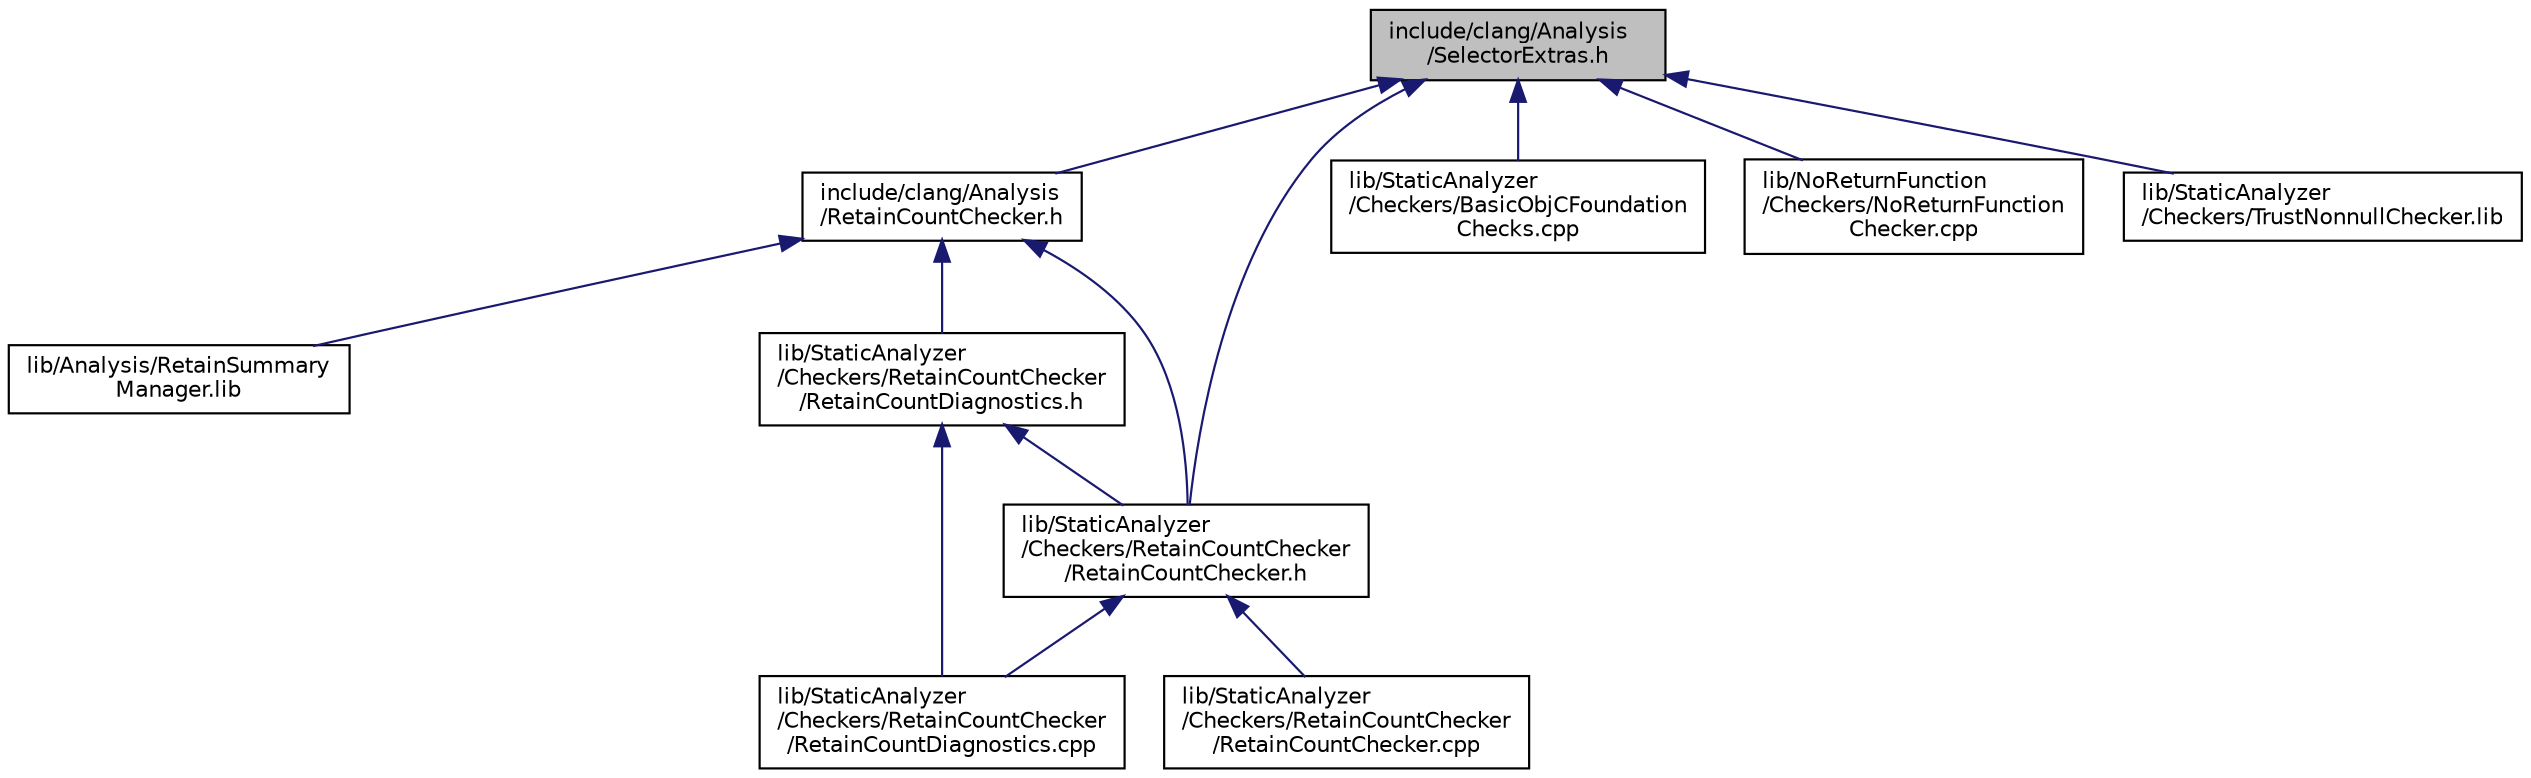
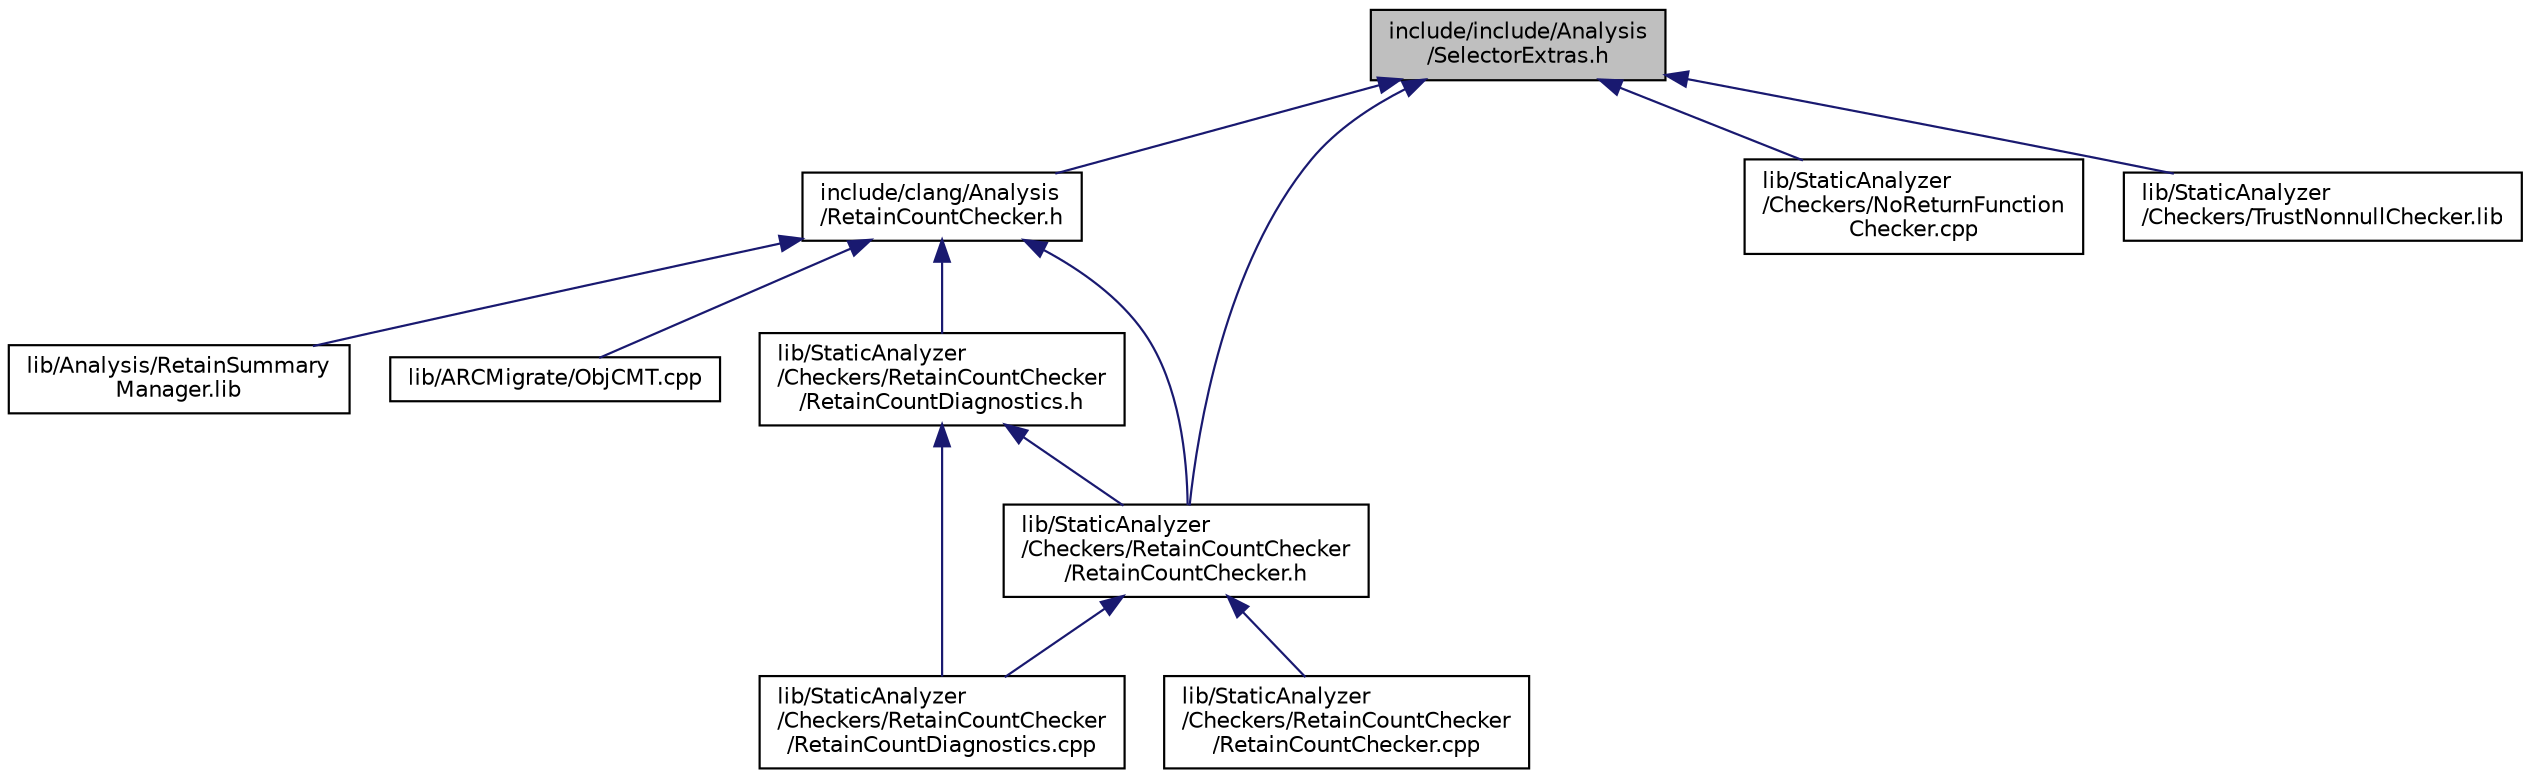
node "include/clang/Analysis /SelectorExtras.h": label "include/clang/Analysis /SelectorExtras.h" -> "include/include/Analysis /SelectorExtras.h"
node "lib/StaticAnalyzer /Checkers/BasicObjCFoundation Checks.cpp": removed
node "lib/NoReturnFunction /Checkers/NoReturnFunction Checker.cpp": label "lib/NoReturnFunction /Checkers/NoReturnFunction Checker.cpp" -> "lib/StaticAnalyzer /Checkers/NoReturnFunction Checker.cpp"
node "lib/ARCMigrate/ObjCMT.cpp": added
